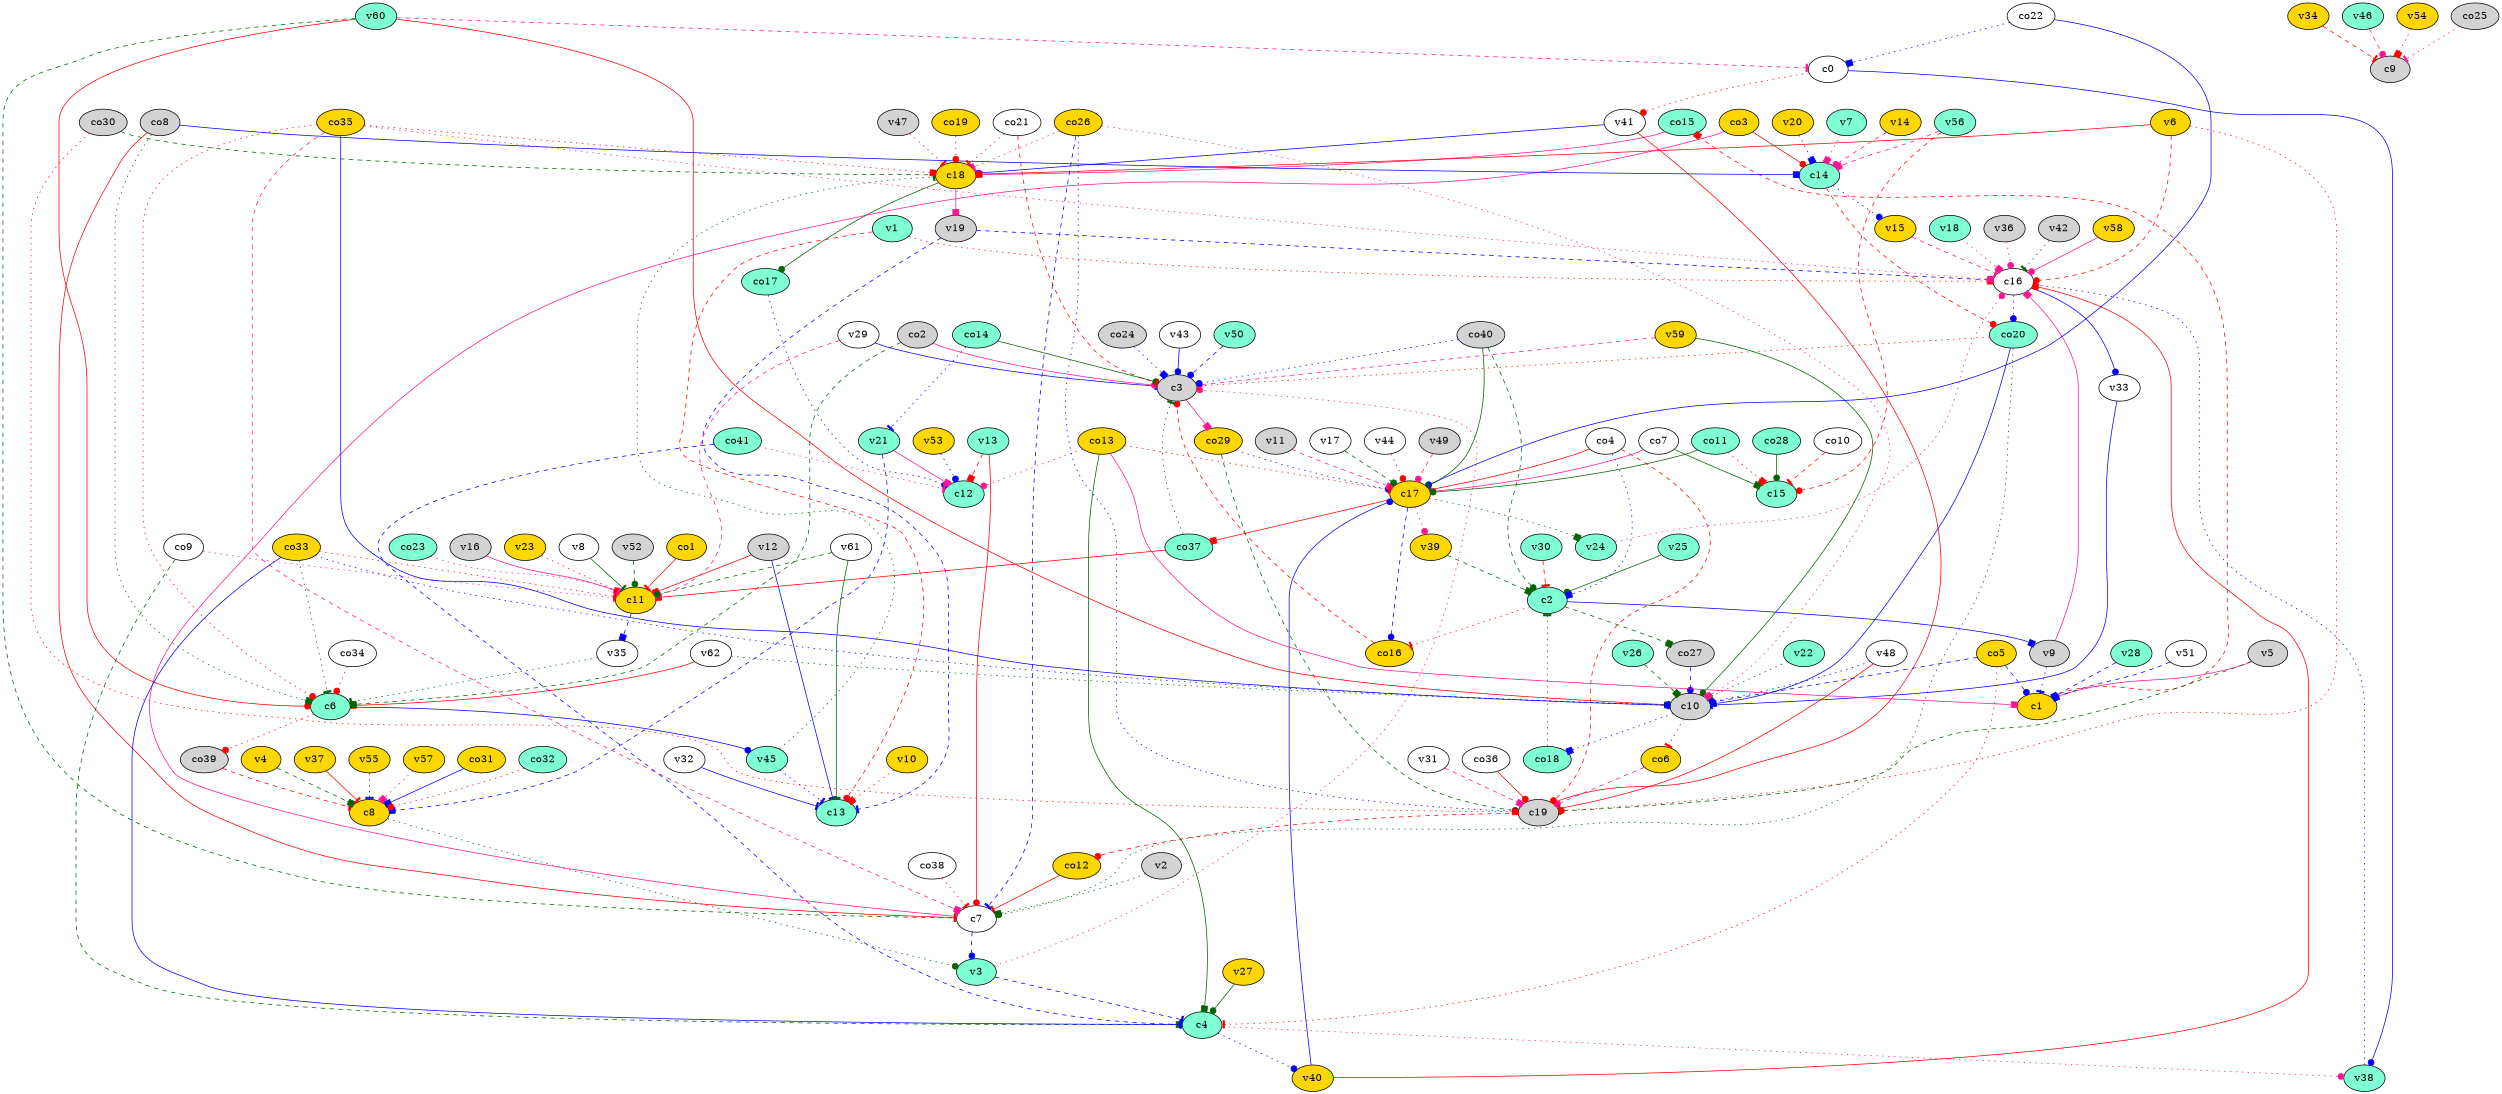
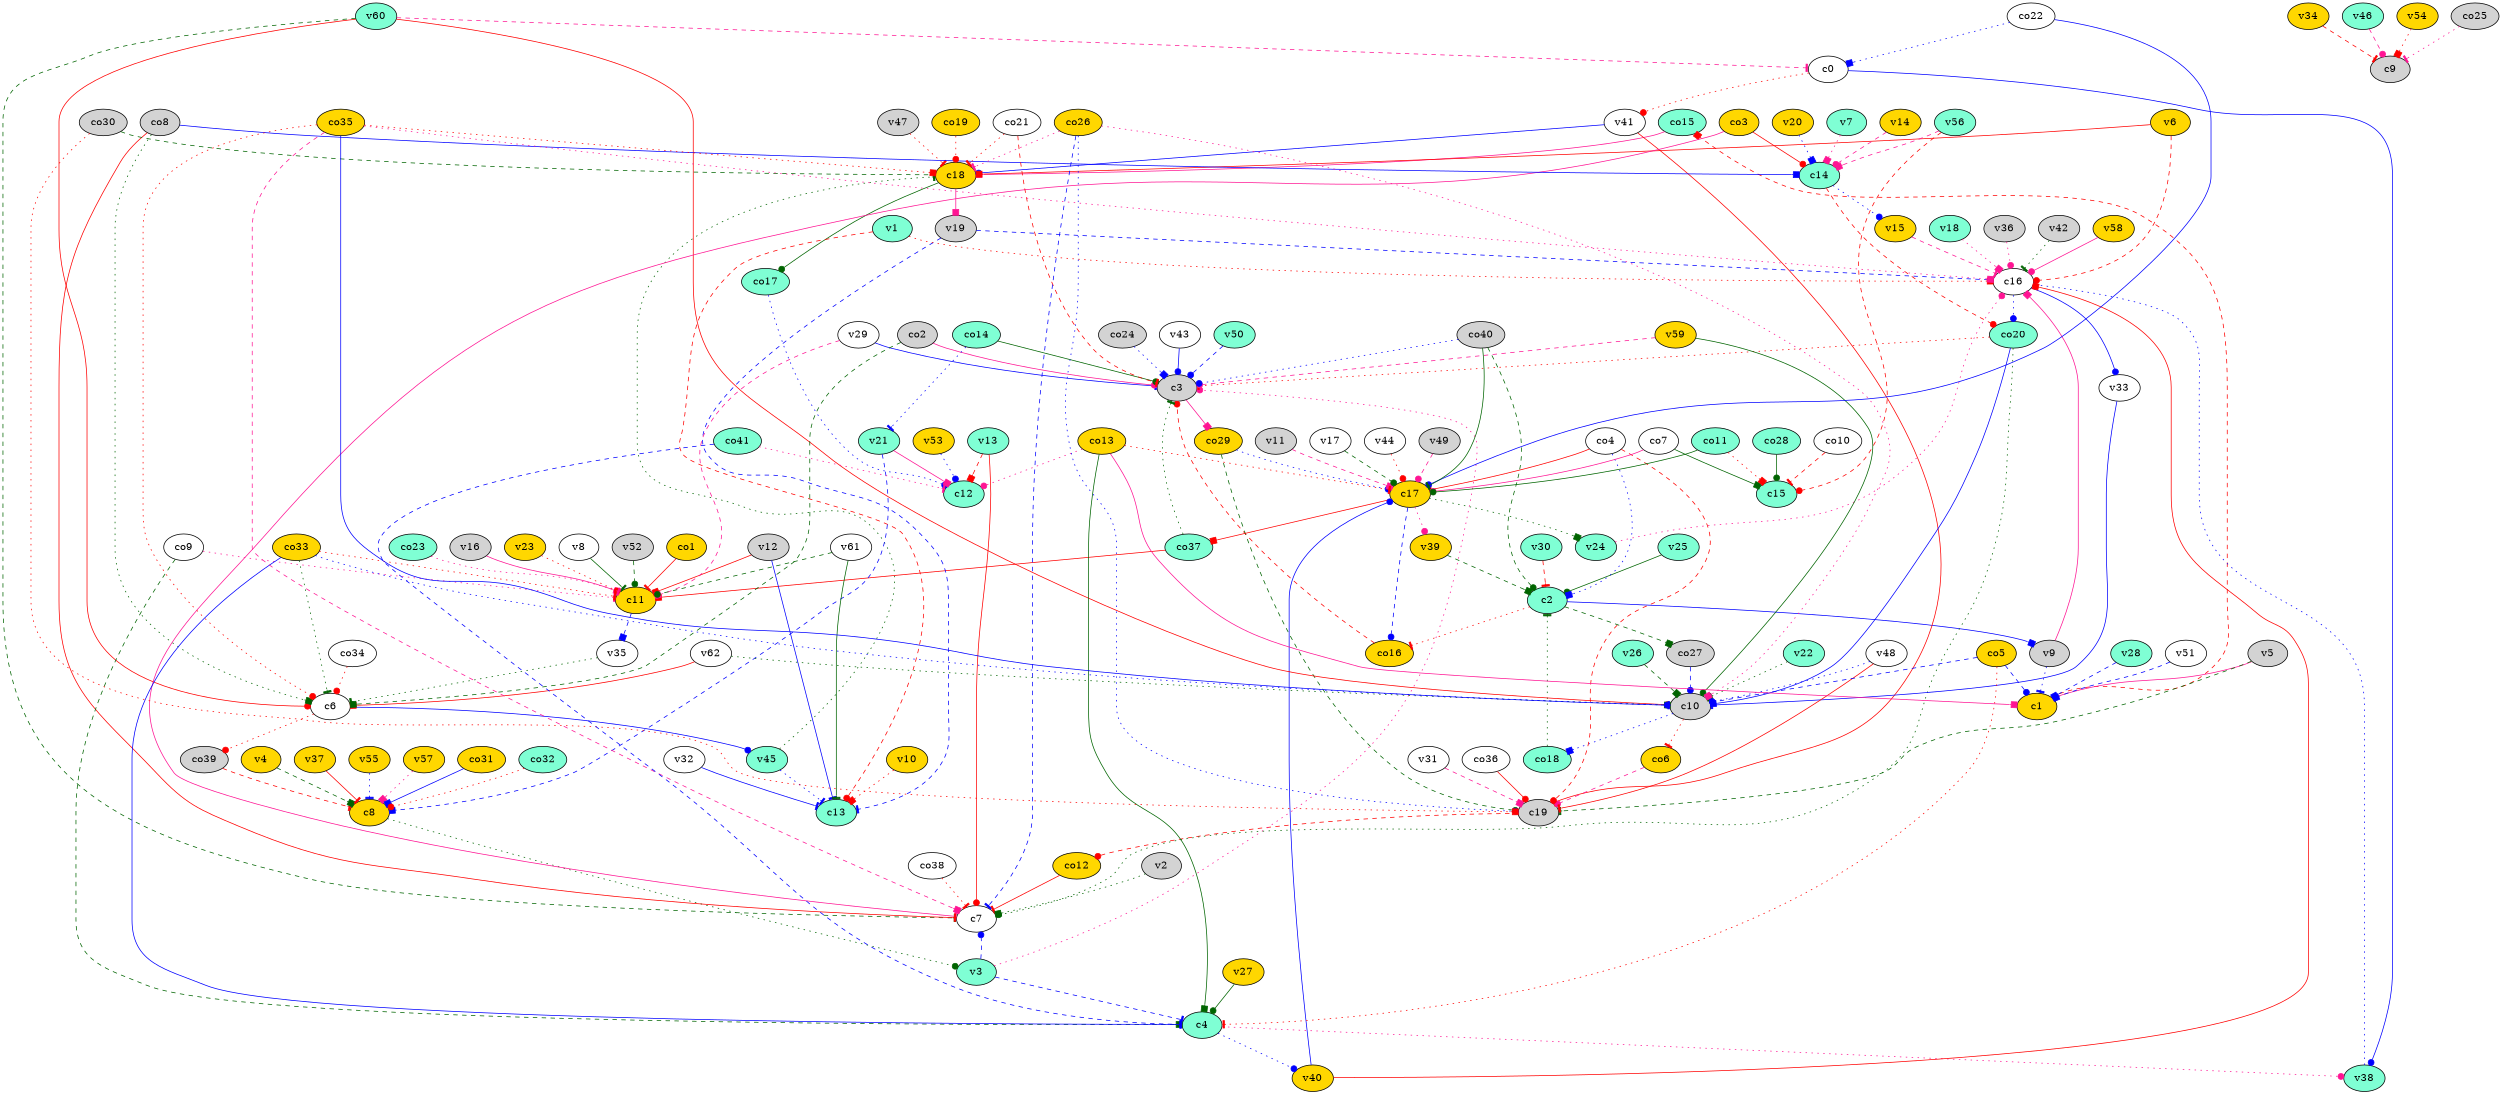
node "c6": fillcolor aquamarine -> white
edge "v6" -> "c19": removed
edge "c7" -> "v3": reversed
